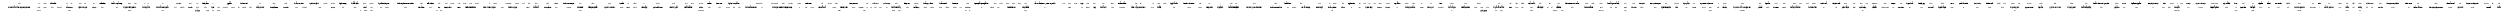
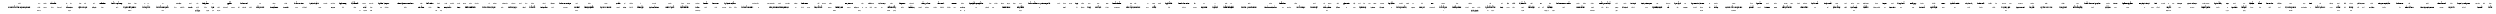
node "b'Sarah Slean'": label "b'Sarah Slean'" -> "b'Sarah Rudd'"
